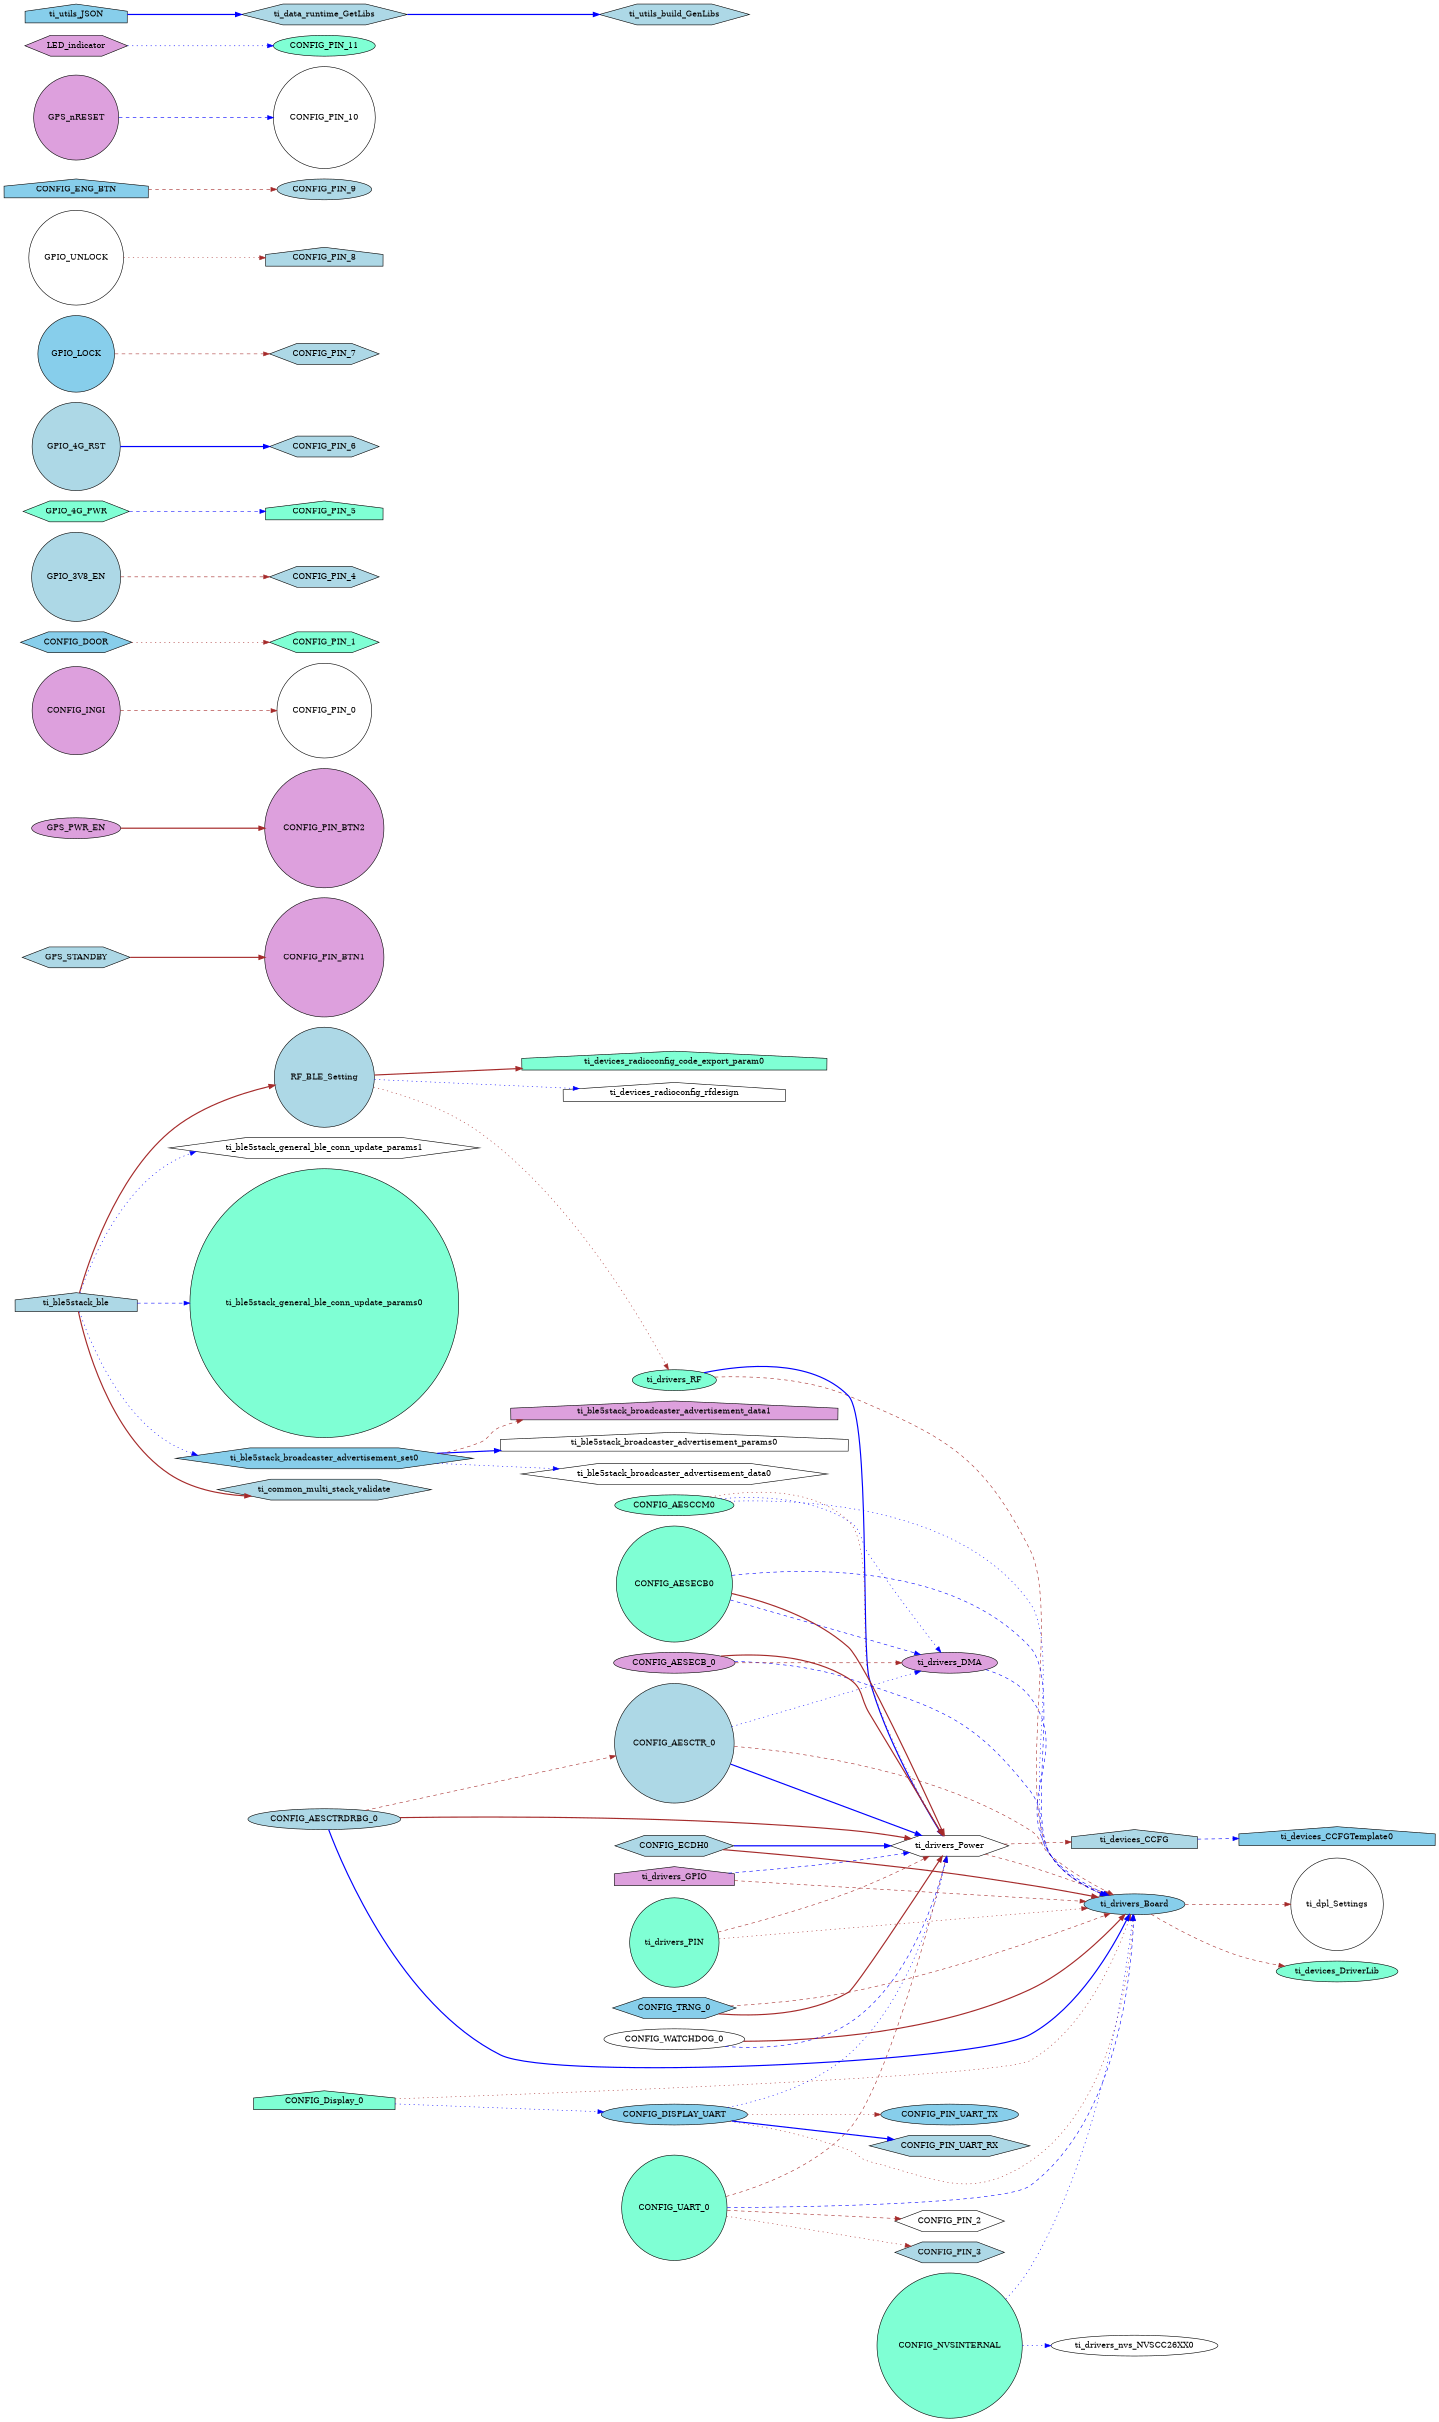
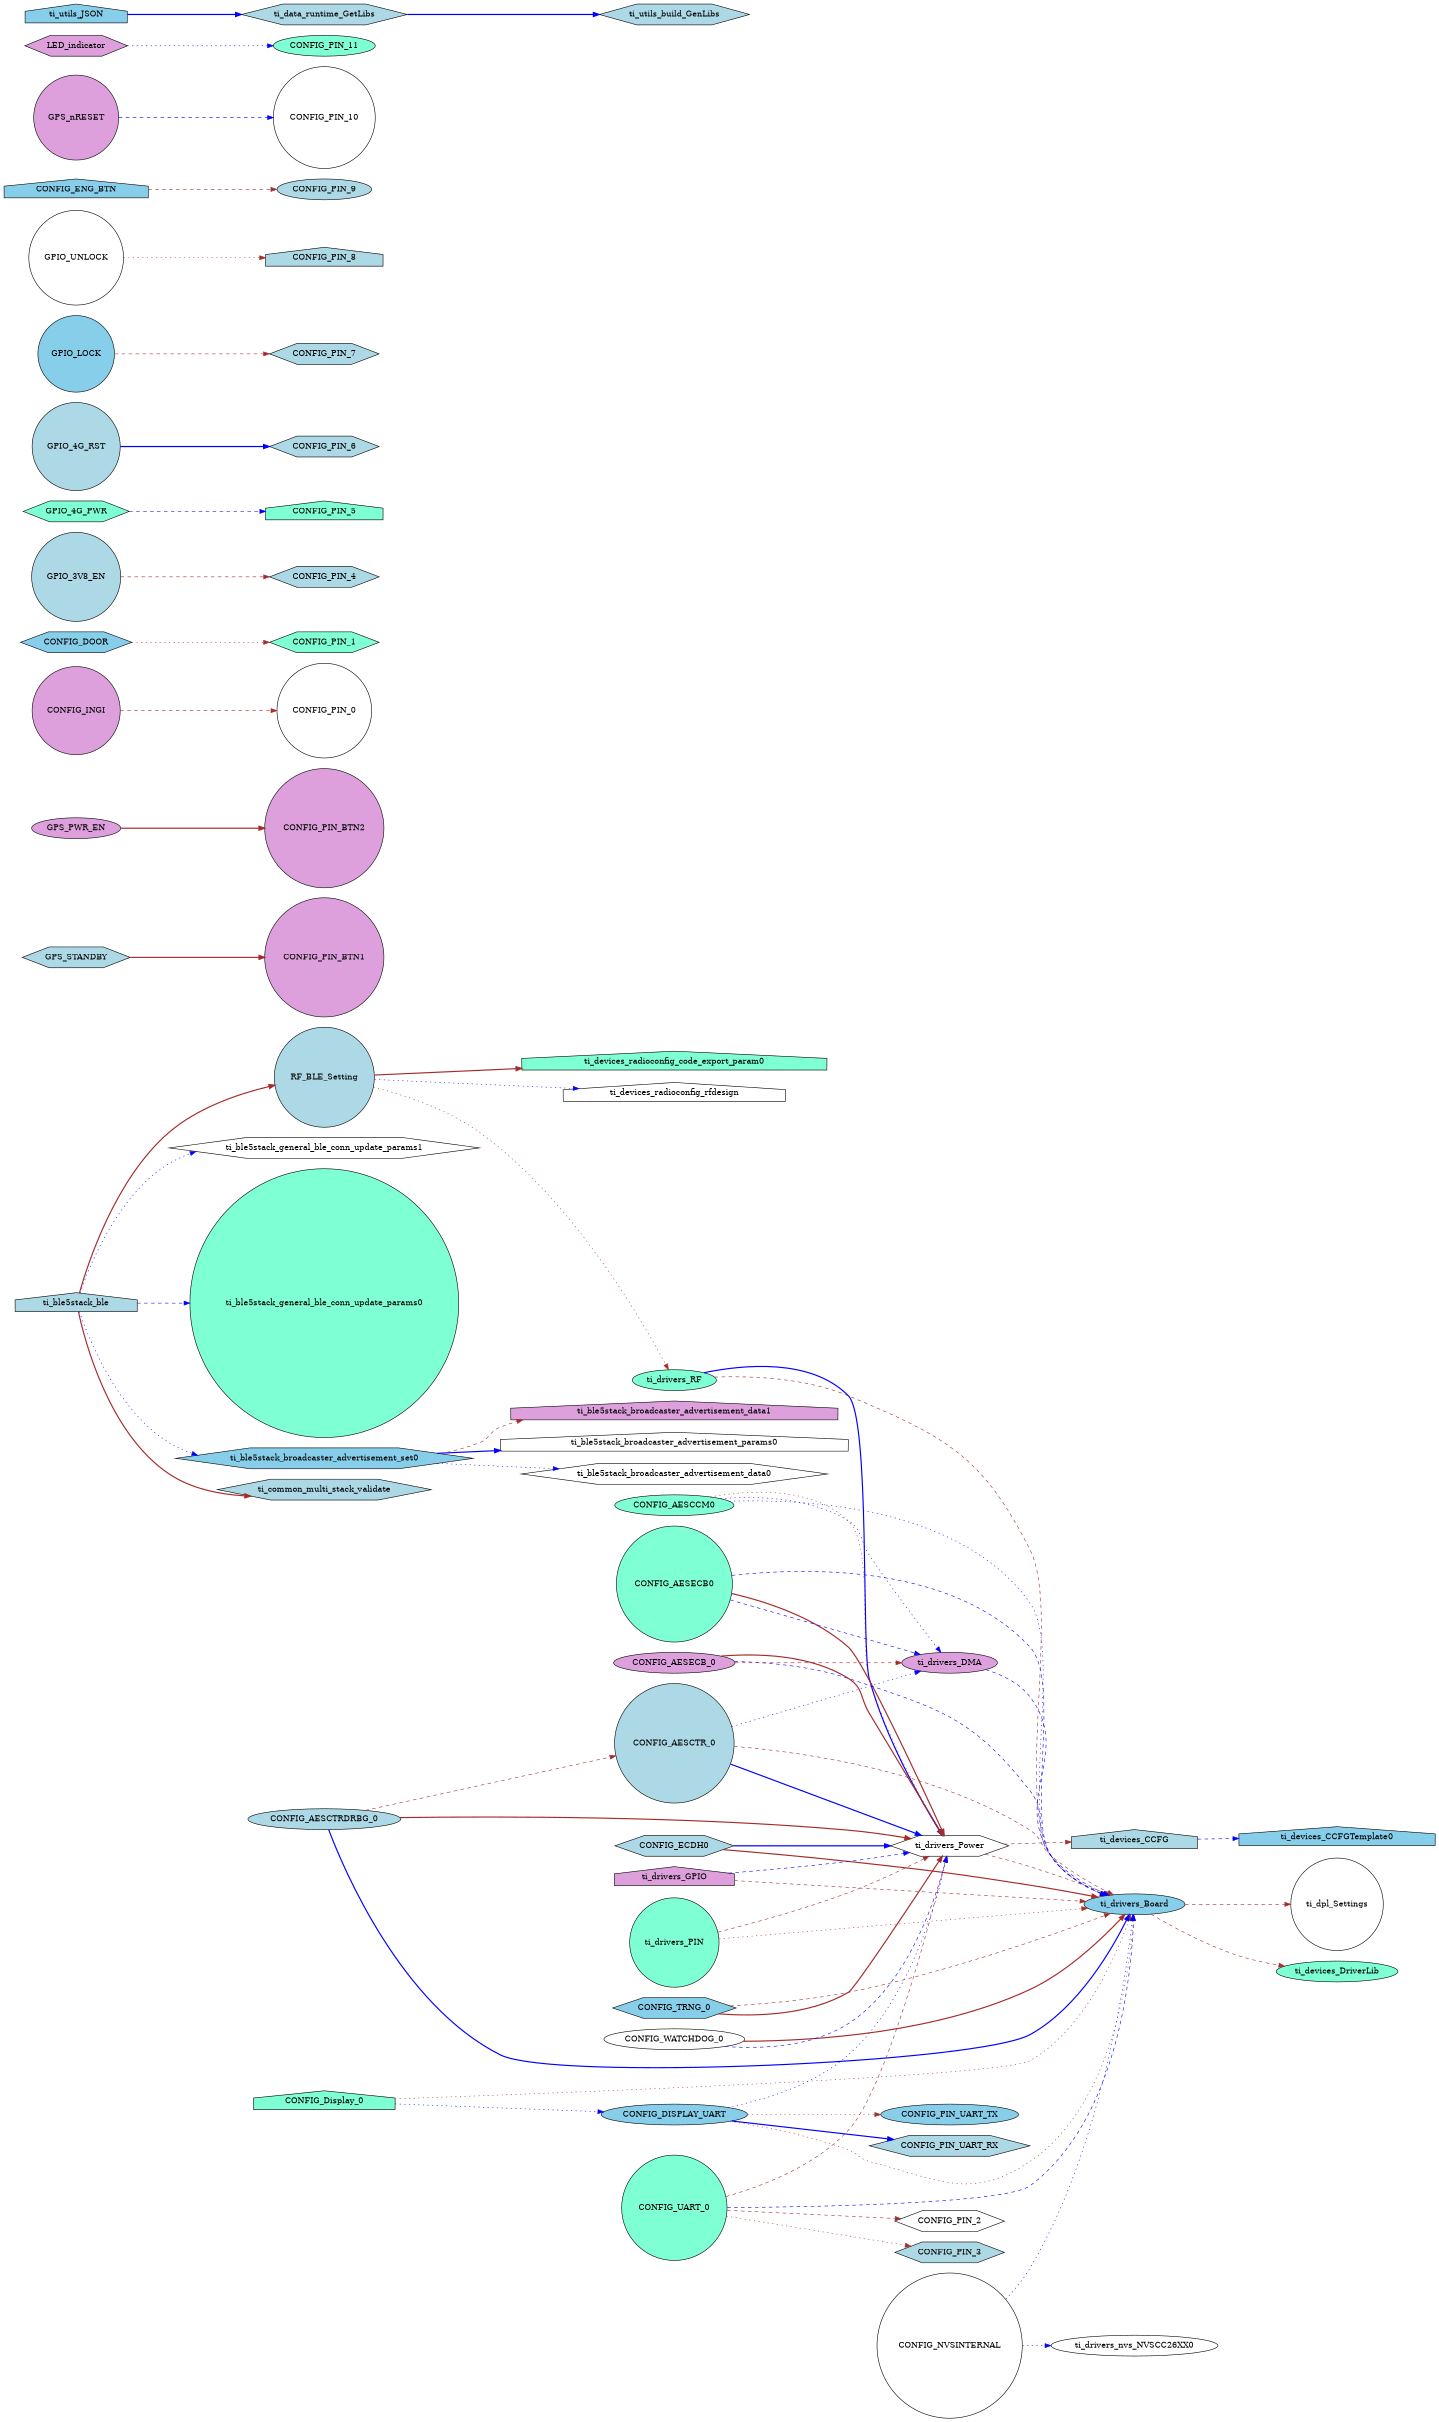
node "CONFIG_NVSINTERNAL": fillcolor aquamarine -> white
